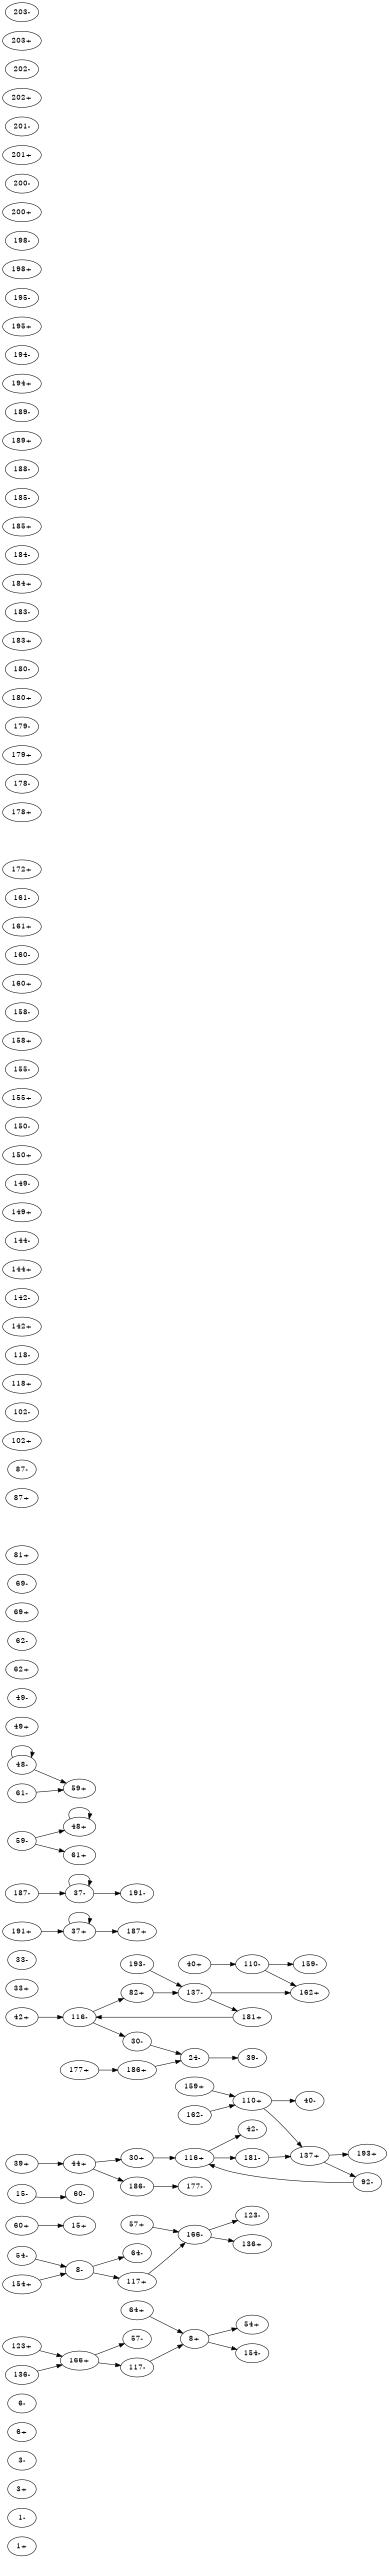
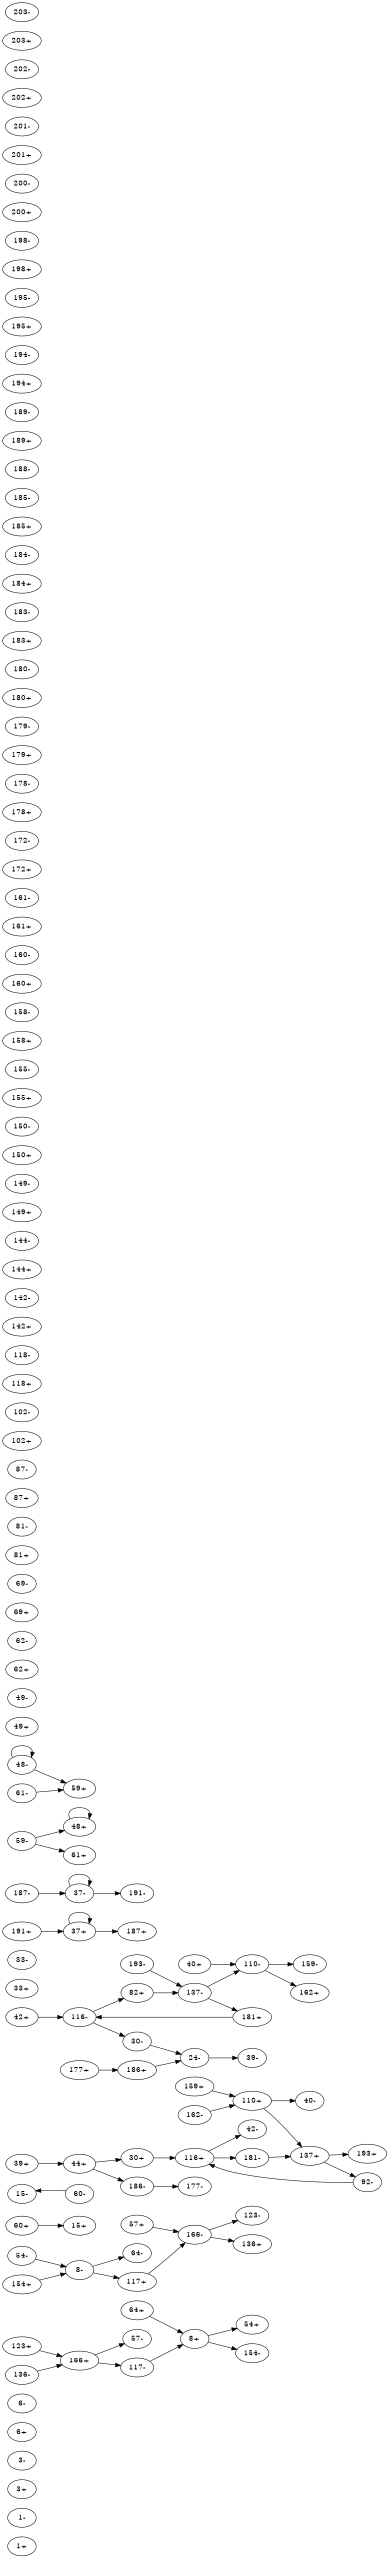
node "172-": added
node "81-": added
edge "137-" -> "162+": now "137-" -> "110-"
edge "15-" -> "60-": reversed
